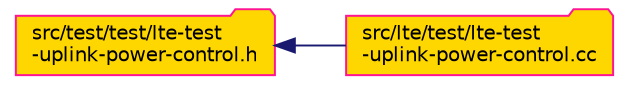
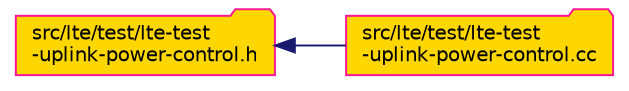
node "src/test/test/lte-test -uplink-power-control.h": label "src/test/test/lte-test -uplink-power-control.h" -> "src/lte/test/lte-test -uplink-power-control.h"
